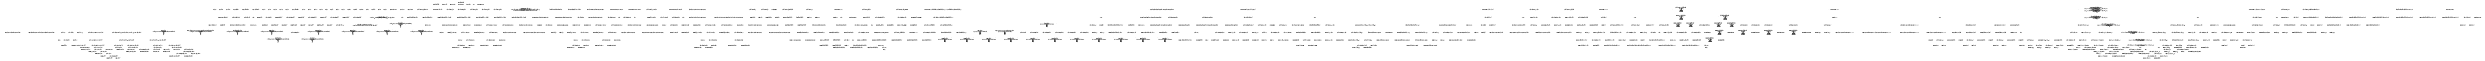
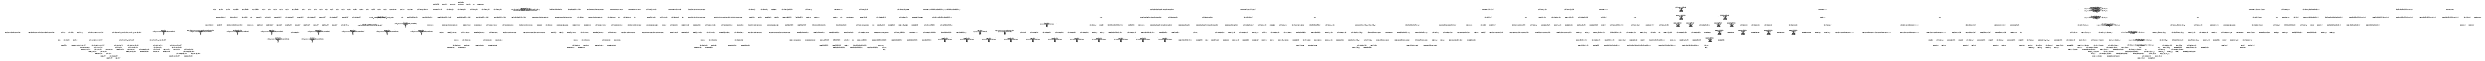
node "(IDENTIFIER,addr,res = addr[4])": added
